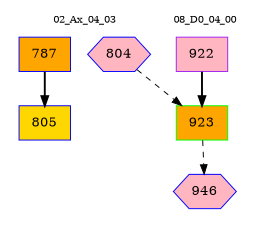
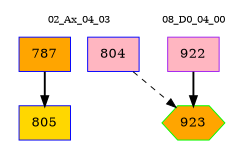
node "804": shape hexagon -> box
node "923": shape box -> hexagon
node "946": removed
